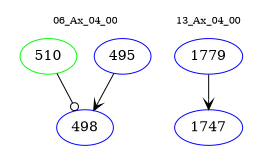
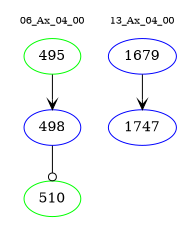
node "495": color blue -> green
node "1779": label "1779" -> "1679"
edge "510" -> "498": reversed
